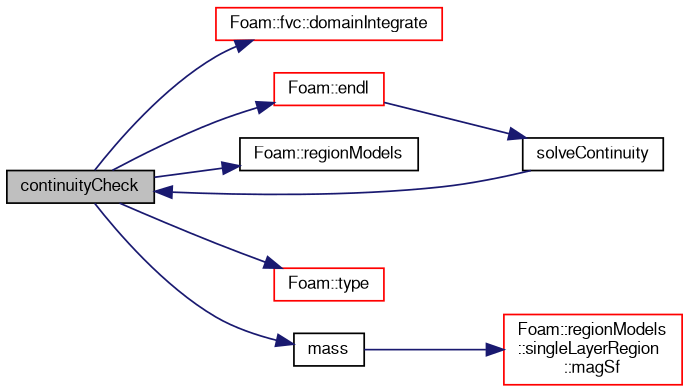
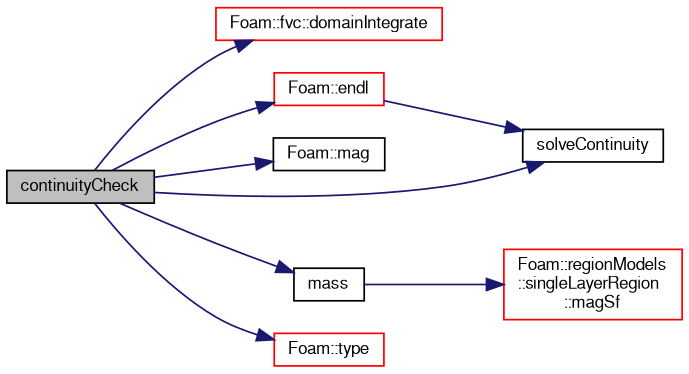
node "Foam::regionModels": label "Foam::regionModels" -> "Foam::mag"
edge "solveContinuity" -> "continuityCheck": reversed
